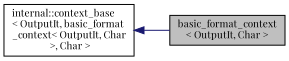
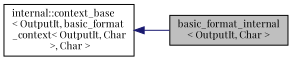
node "basic_format_context < OutputIt, Char >": label "basic_format_context < OutputIt, Char >" -> "basic_format_internal < OutputIt, Char >"
